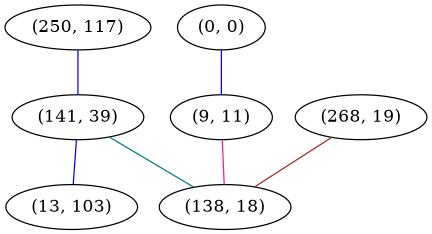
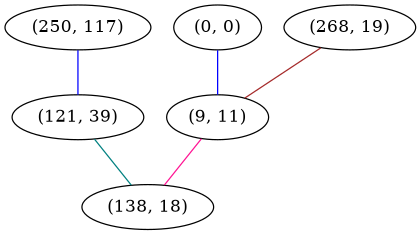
node "(141, 39)": label "(141, 39)" -> "(121, 39)"
edge "(268, 19)" -- "(138, 18)": now "(268, 19)" -- "(9, 11)"
node "(13, 103)": removed
